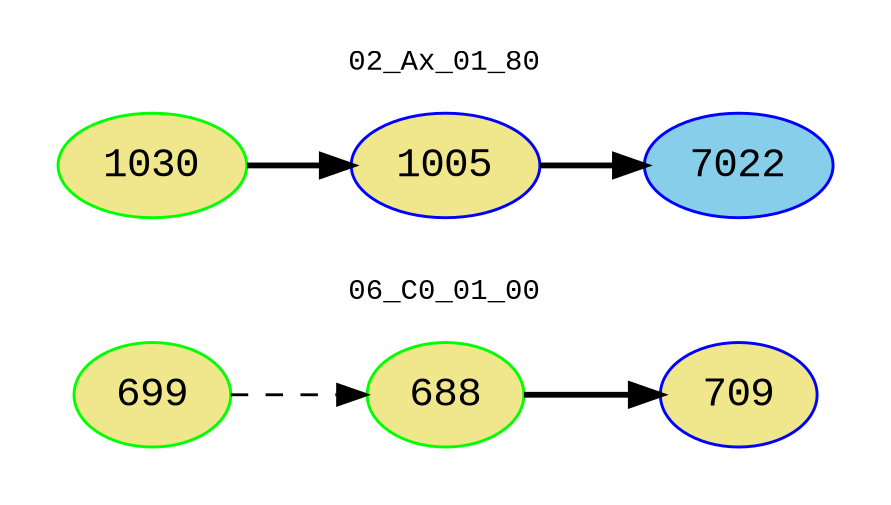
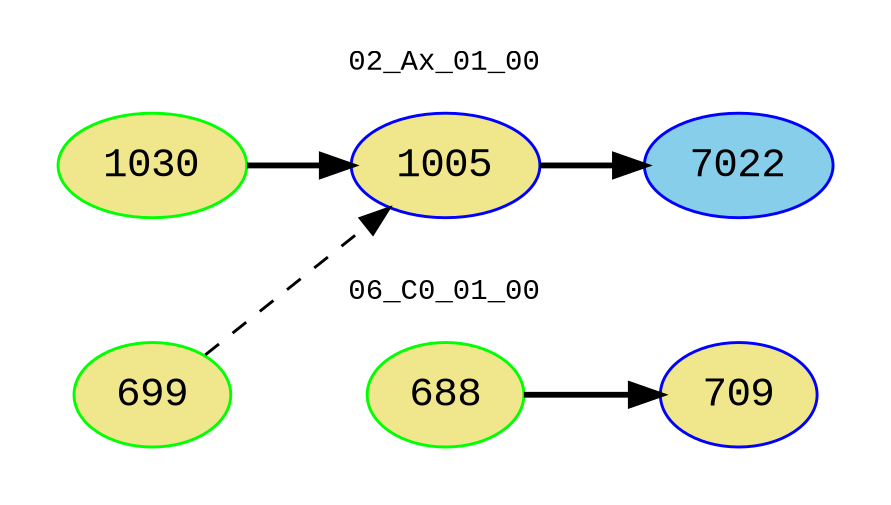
cluster "02_Ax_01_80": label "02_Ax_01_80" -> "02_Ax_01_00"
edge "699" -> "688": now "699" -> "1005"
